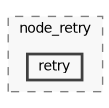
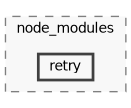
cluster "node_retry": label "node_retry" -> "node_modules"
